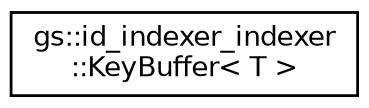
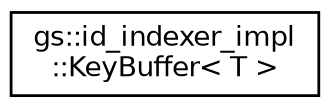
node "gs::id_indexer_indexer ::KeyBuffer< T >": label "gs::id_indexer_indexer ::KeyBuffer< T >" -> "gs::id_indexer_impl ::KeyBuffer< T >"
